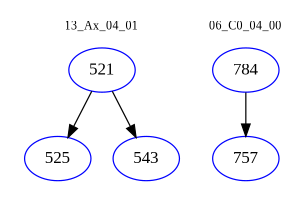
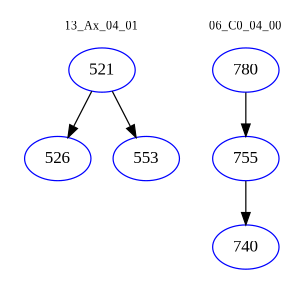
node "784": label "784" -> "780"
node "525": label "525" -> "526"
node "543": label "543" -> "553"
node "757": label "757" -> "755"
node "740": added
